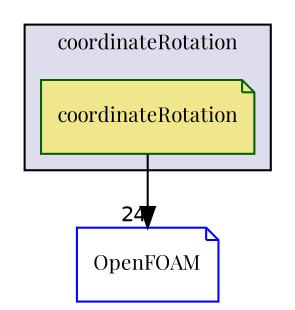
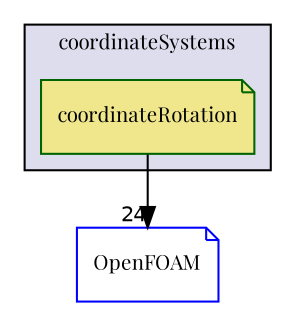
cluster "coordinateRotation": label "coordinateRotation" -> "coordinateSystems"
